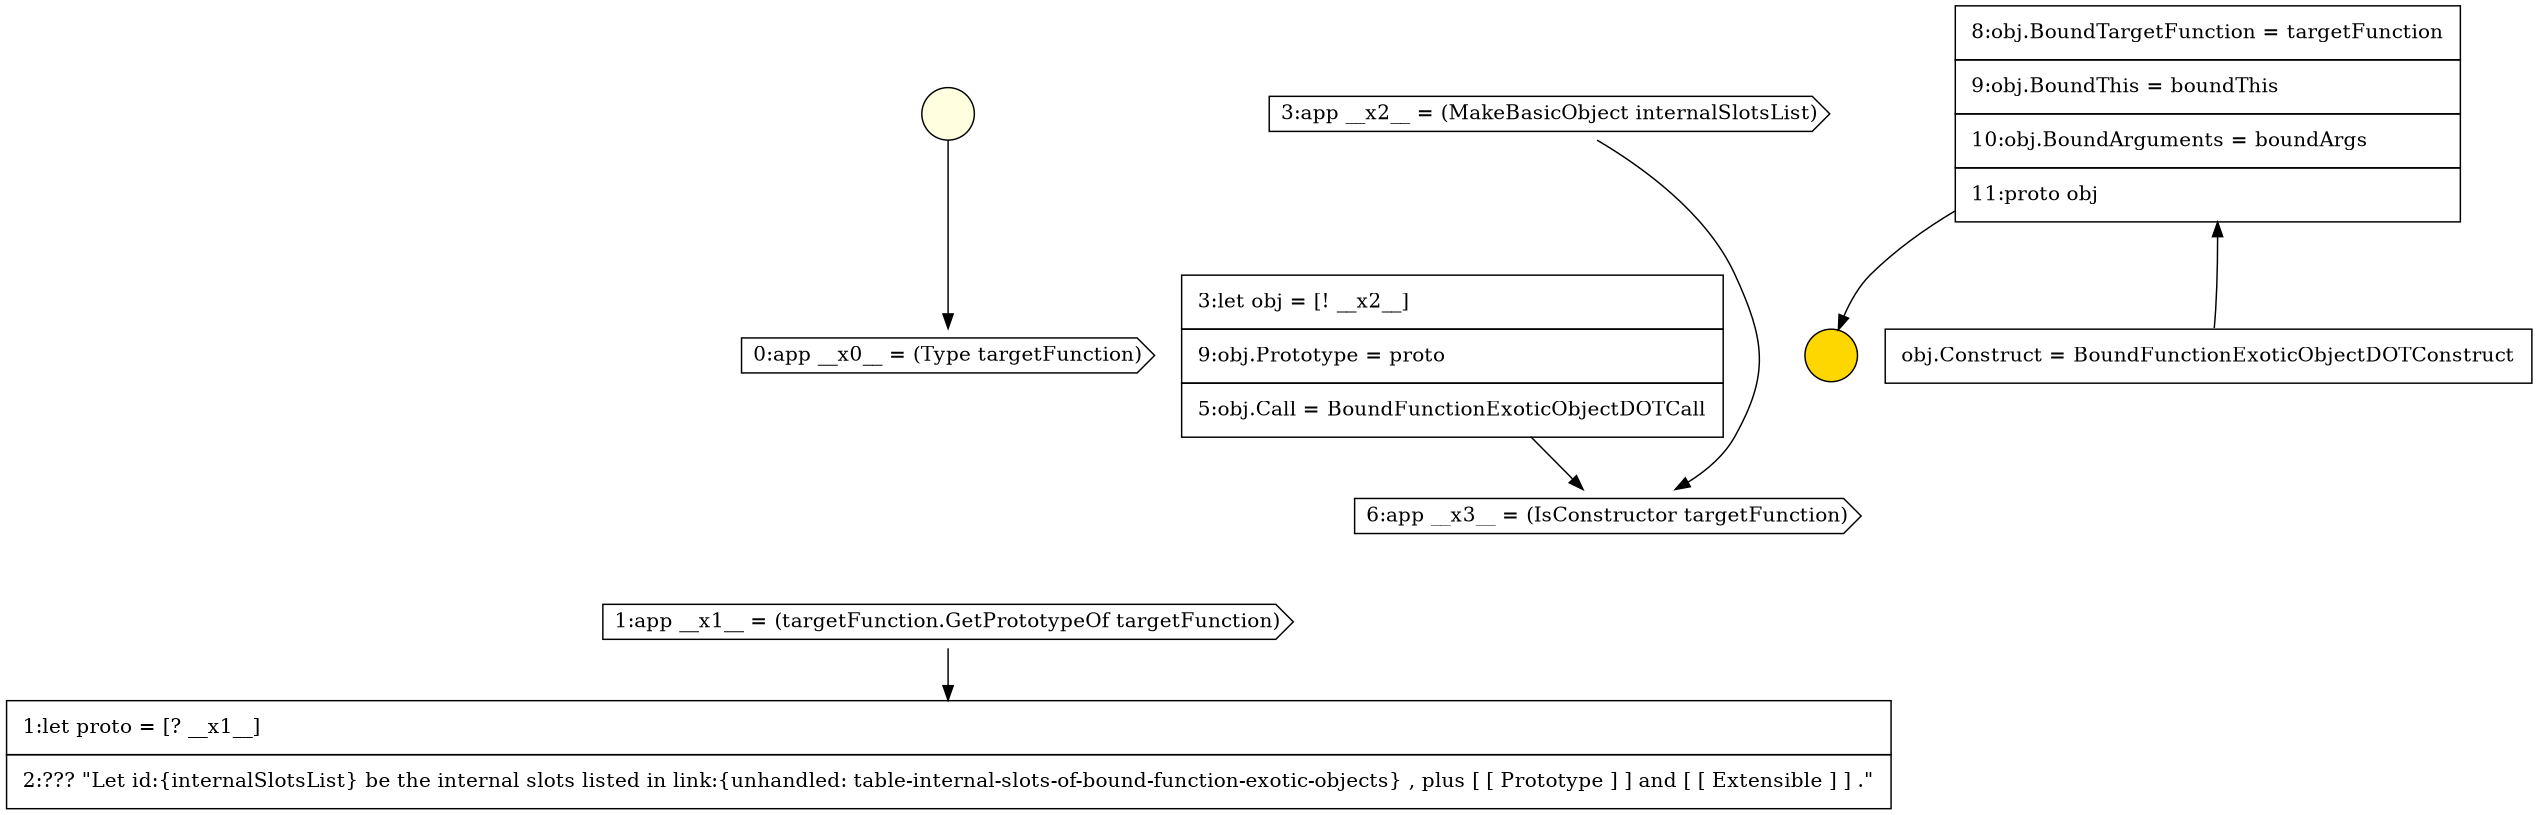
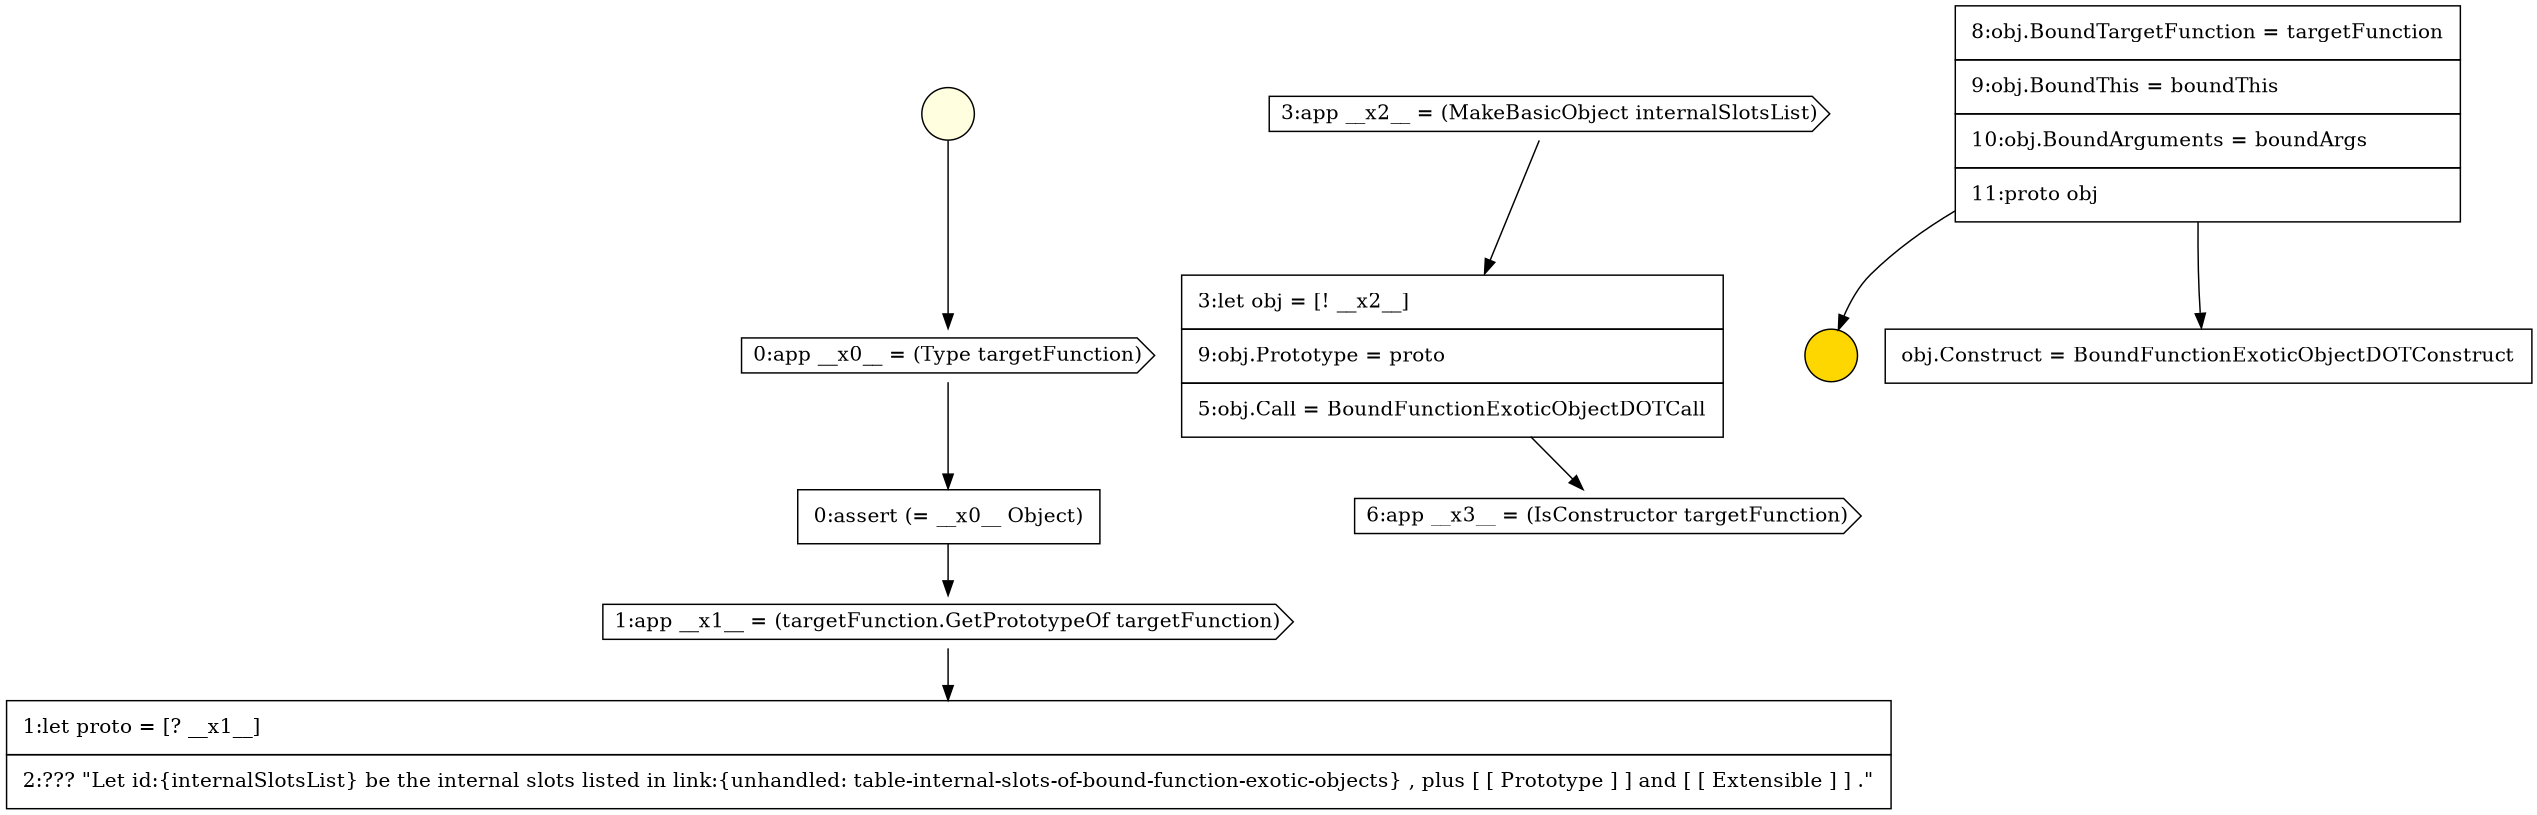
edge "obj.Construct = BoundFunctionExoticObjectDOTConstruct" -> "8:obj.BoundTargetFunction = targetFunction": reversed
edge "3:app __x2__ = (MakeBasicObject internalSlotsList)" -> "6:app __x3__ = (IsConstructor targetFunction)": now "3:app __x2__ = (MakeBasicObject internalSlotsList)" -> "3:let obj = [! __x2__]"
node "0:assert (= __x0__ Object)": added
